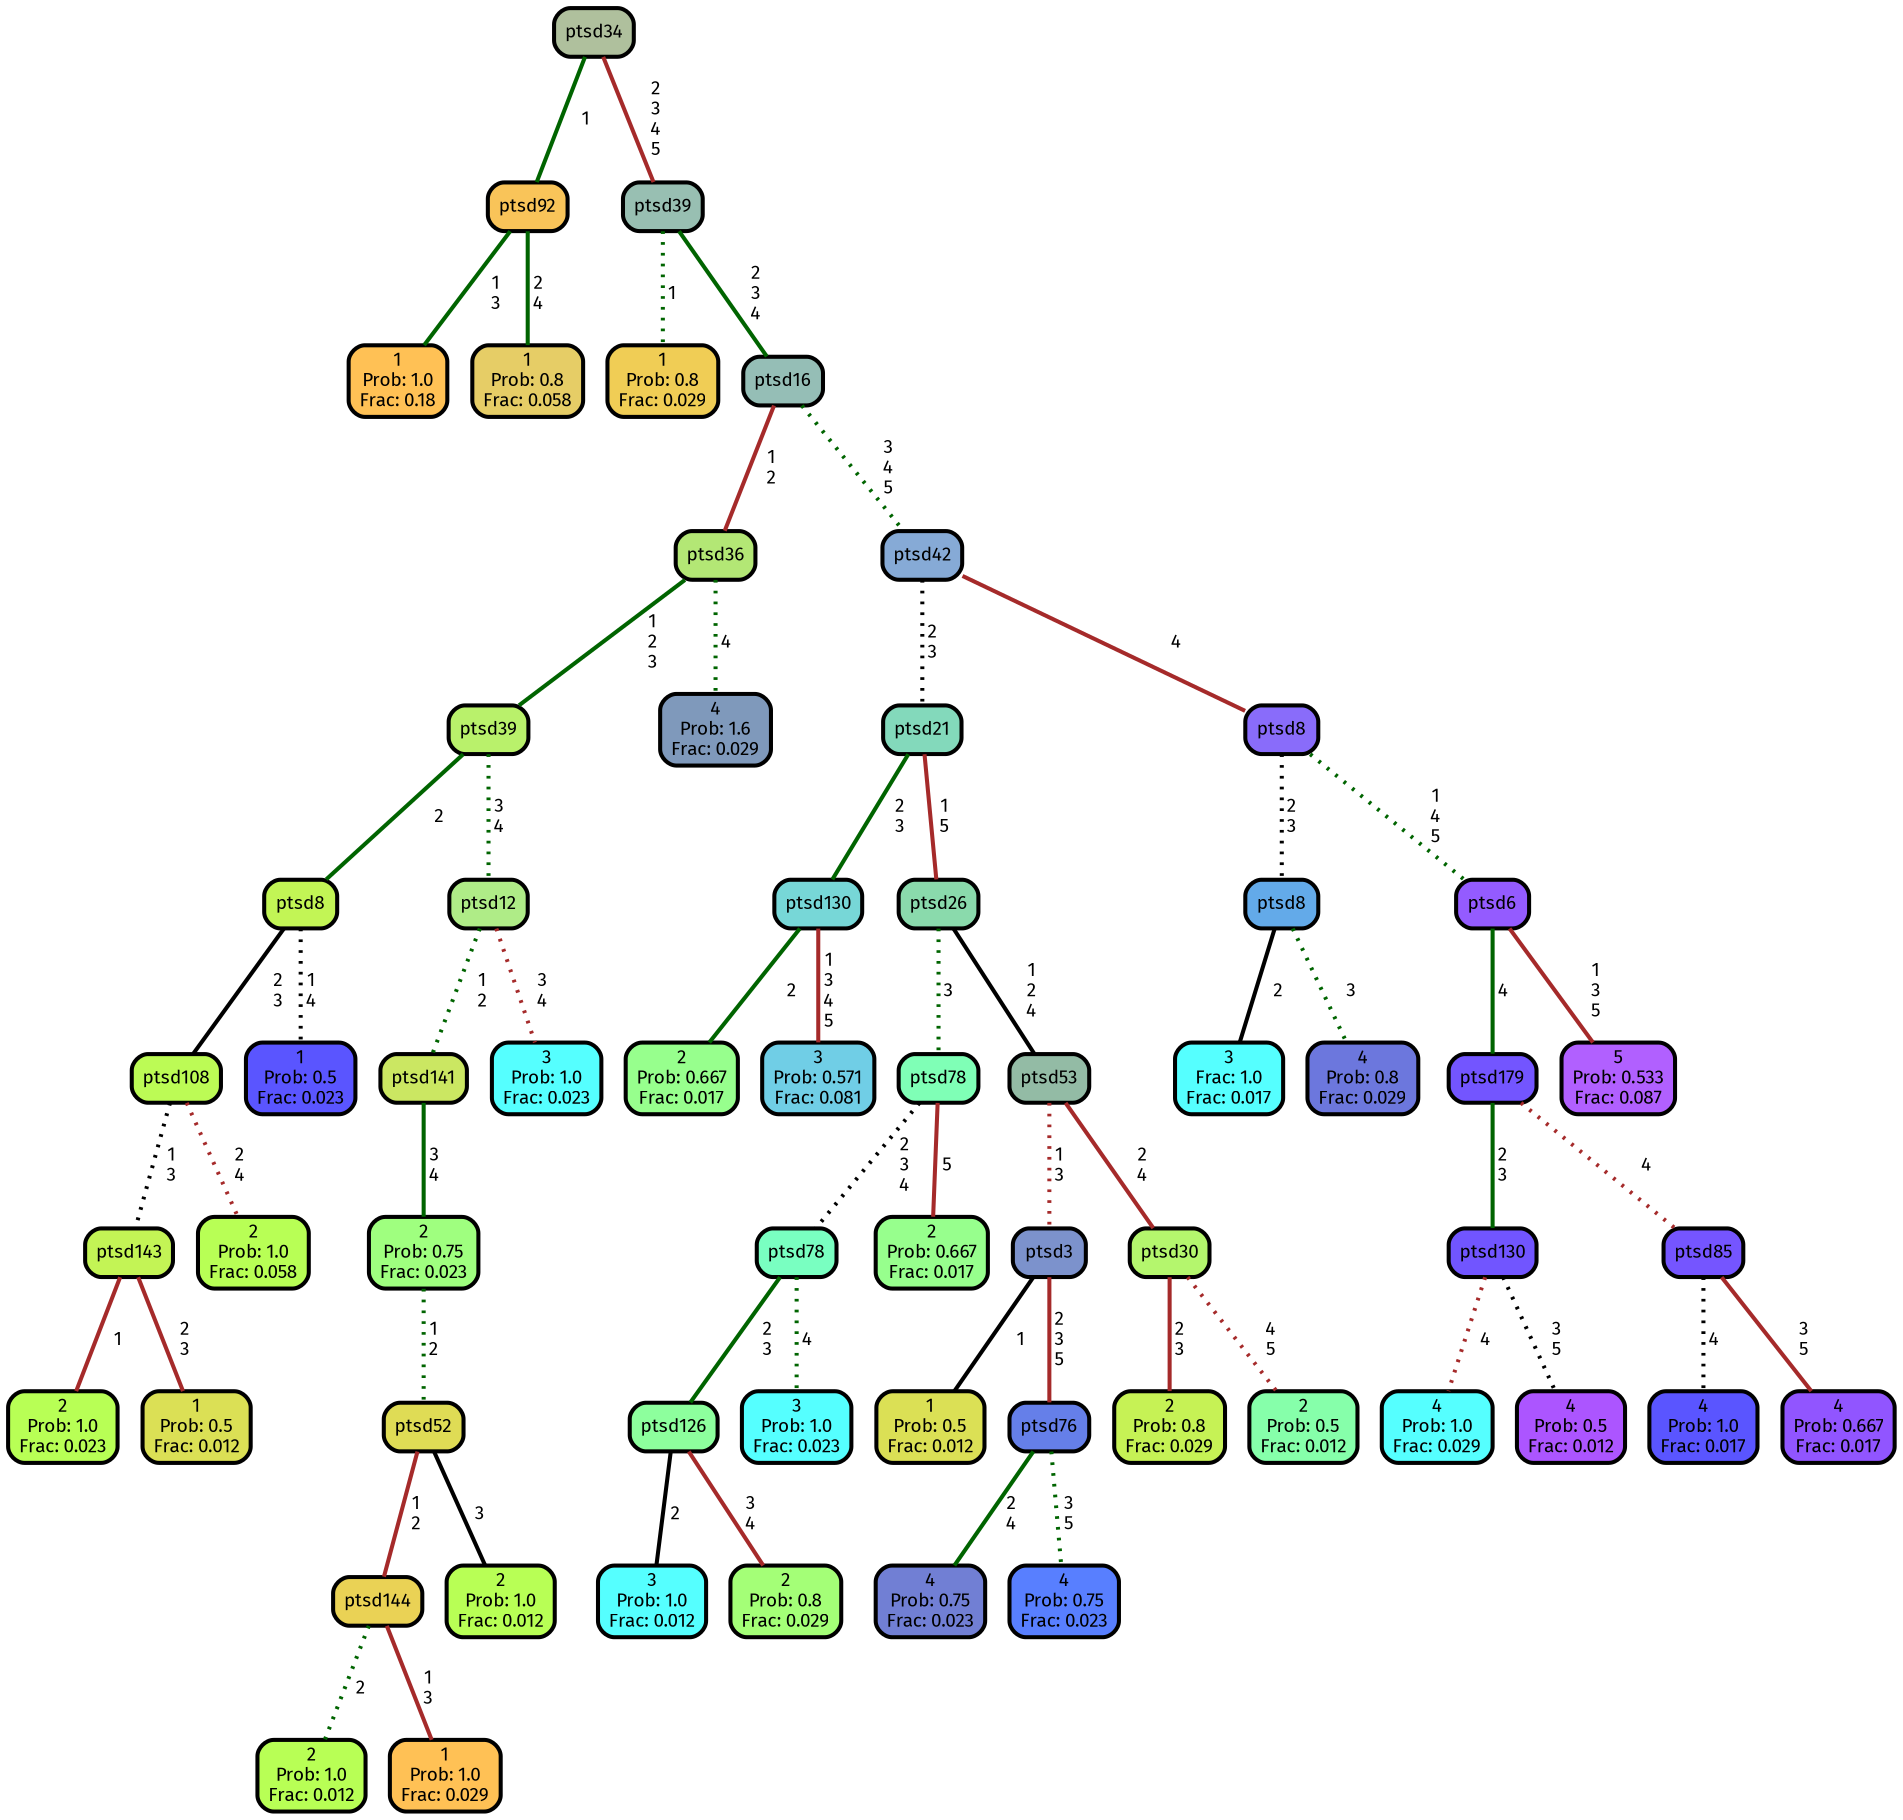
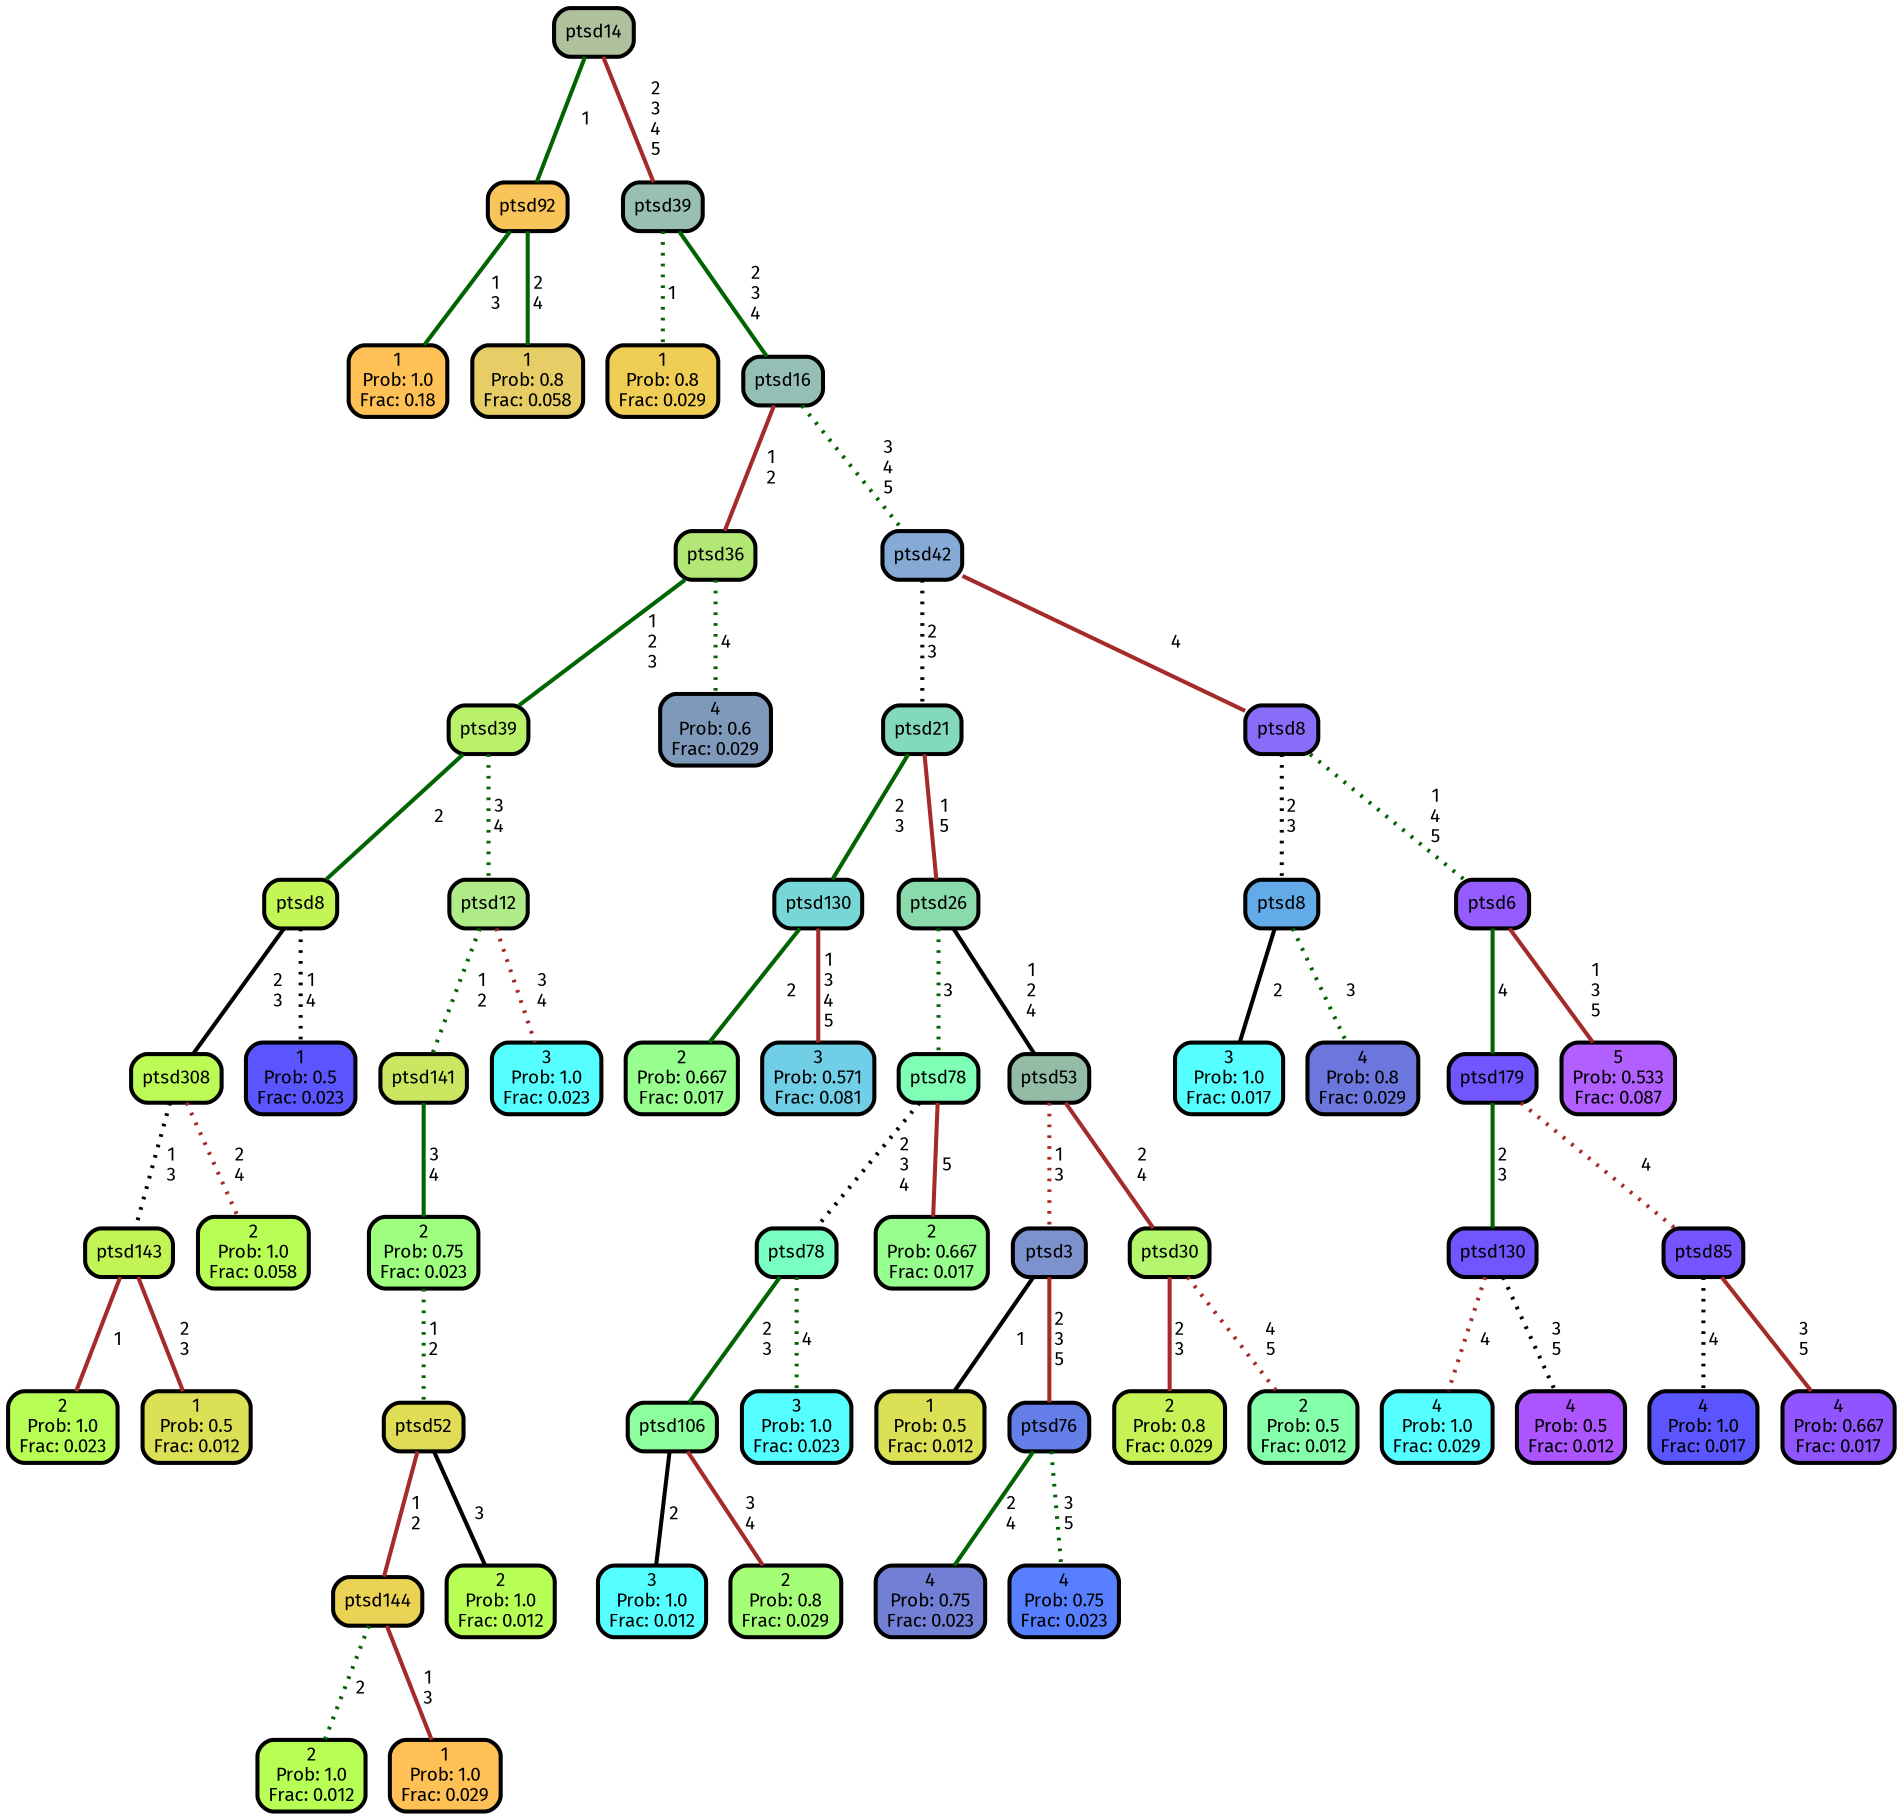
node "ptsd34": label "ptsd34" -> "ptsd14"
node "4 Prob: 1.6 Frac: 0.029": label "4 Prob: 1.6 Frac: 0.029" -> "4 Prob: 0.6 Frac: 0.029"
node "ptsd108": label "ptsd108" -> "ptsd308"
node "3 Frac: 1.0 Frac: 0.017": label "3 Frac: 1.0 Frac: 0.017" -> "3 Prob: 1.0 Frac: 0.017"
node "ptsd126": label "ptsd126" -> "ptsd106"
